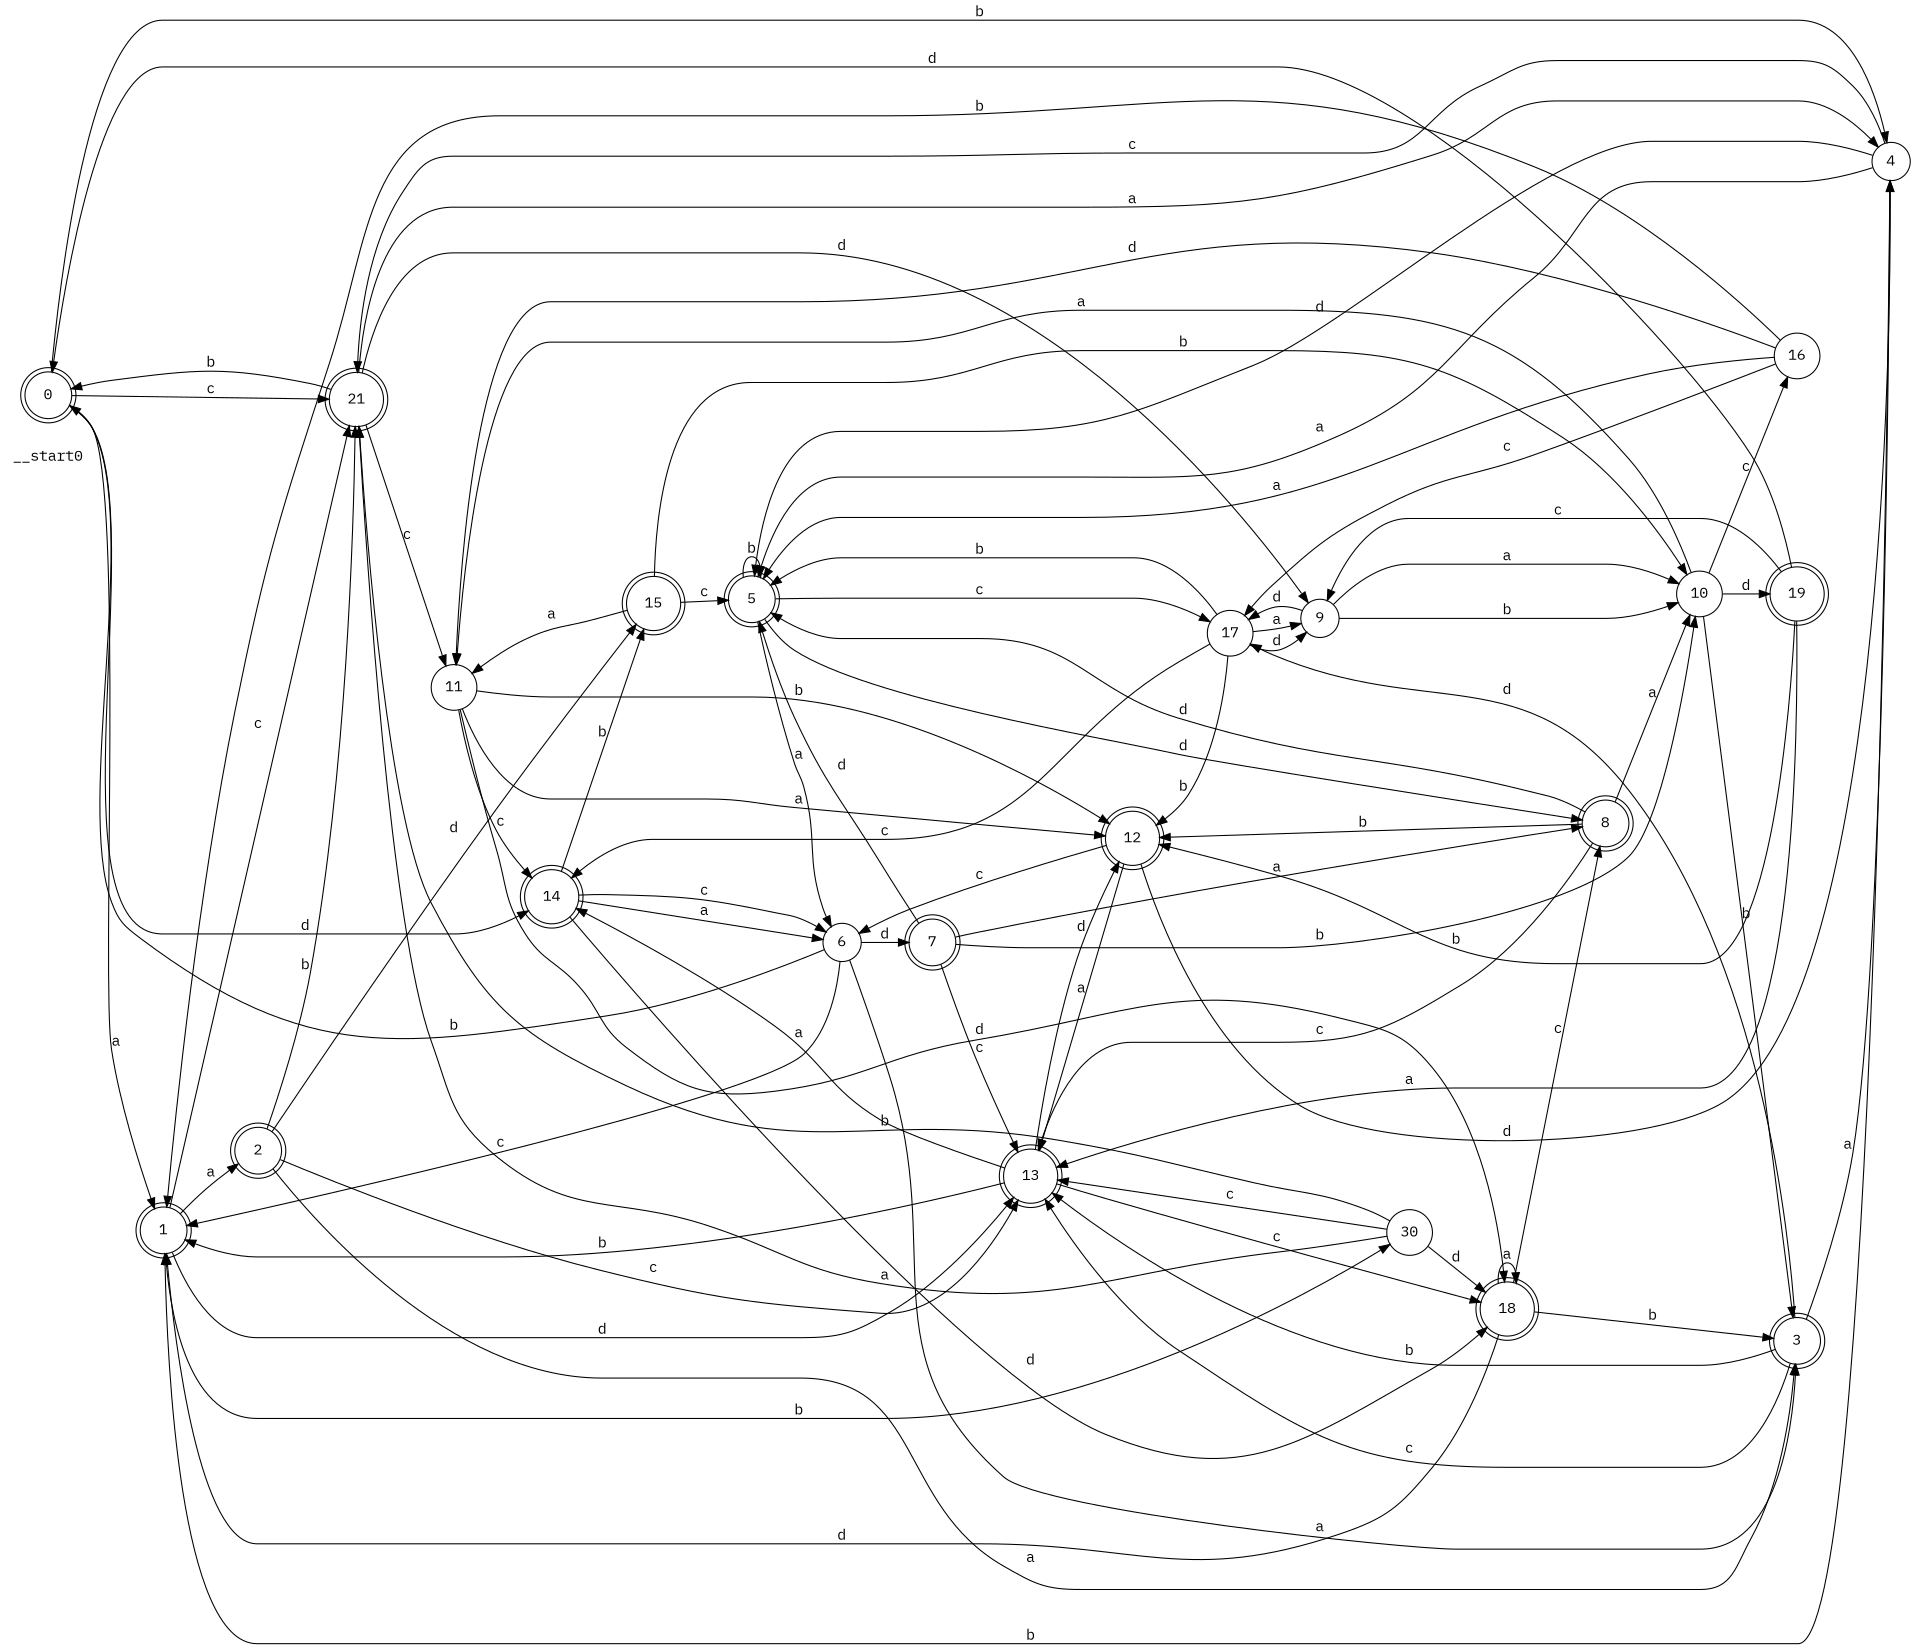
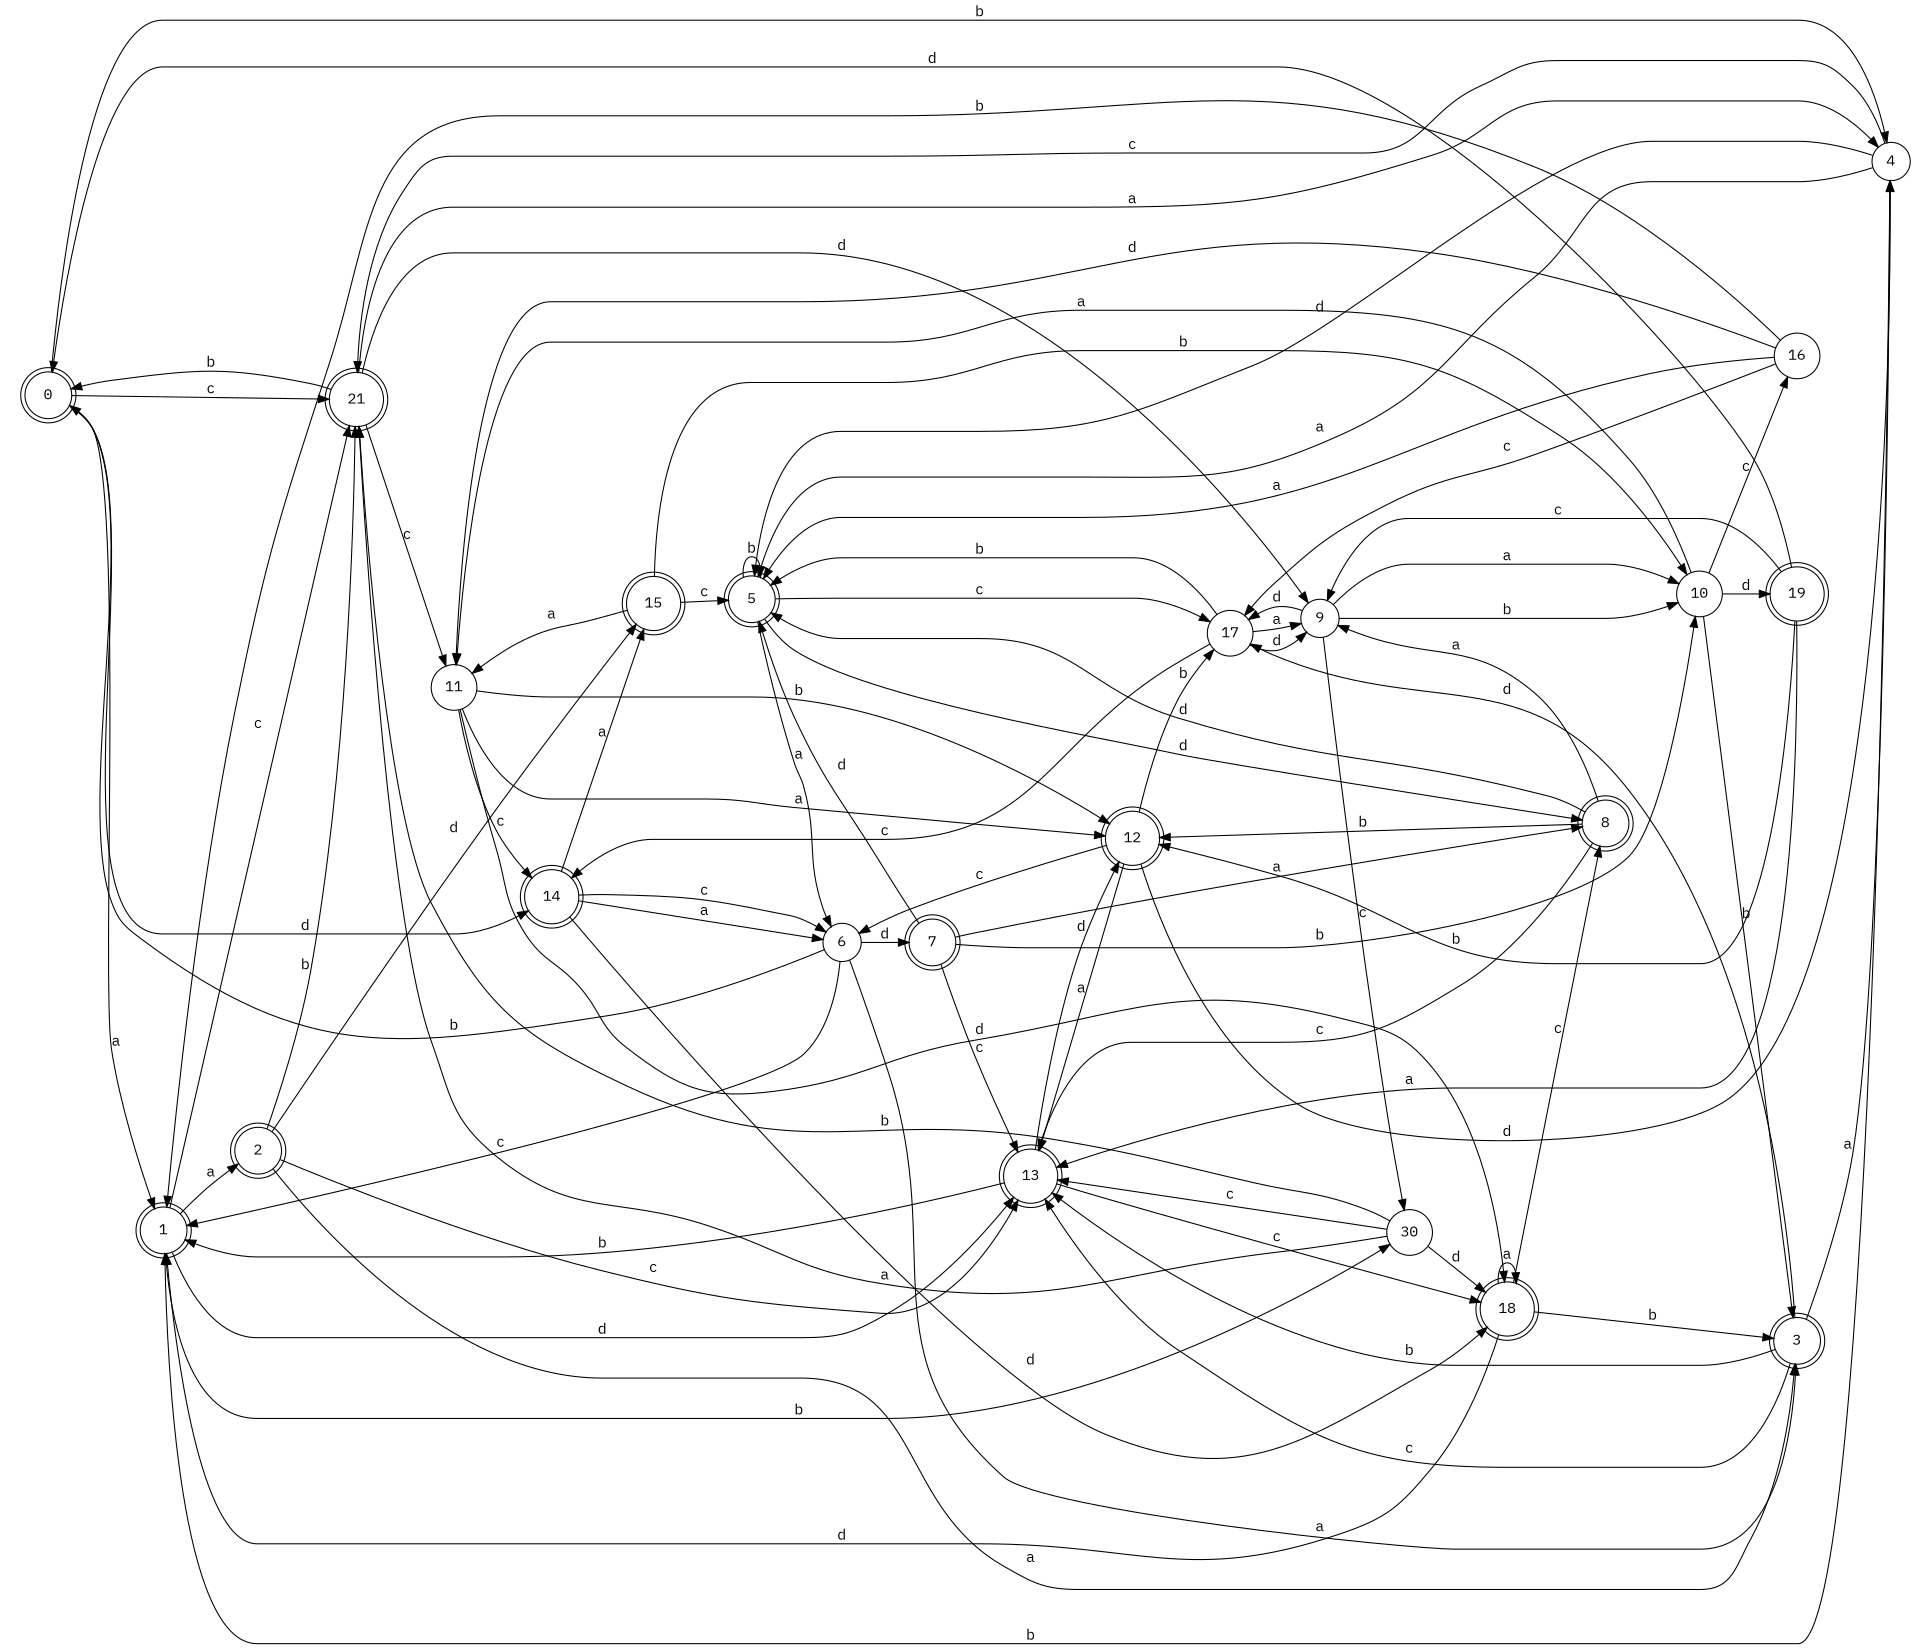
node "__start0": removed
edge "8" -> "10": now "8" -> "9"
edge "14" -> "15": label "b" -> "a"
edge "17" -> "12": reversed
edge "9" -> "30": added, label "c"
edge "13" -> "14": removed, label "a"
